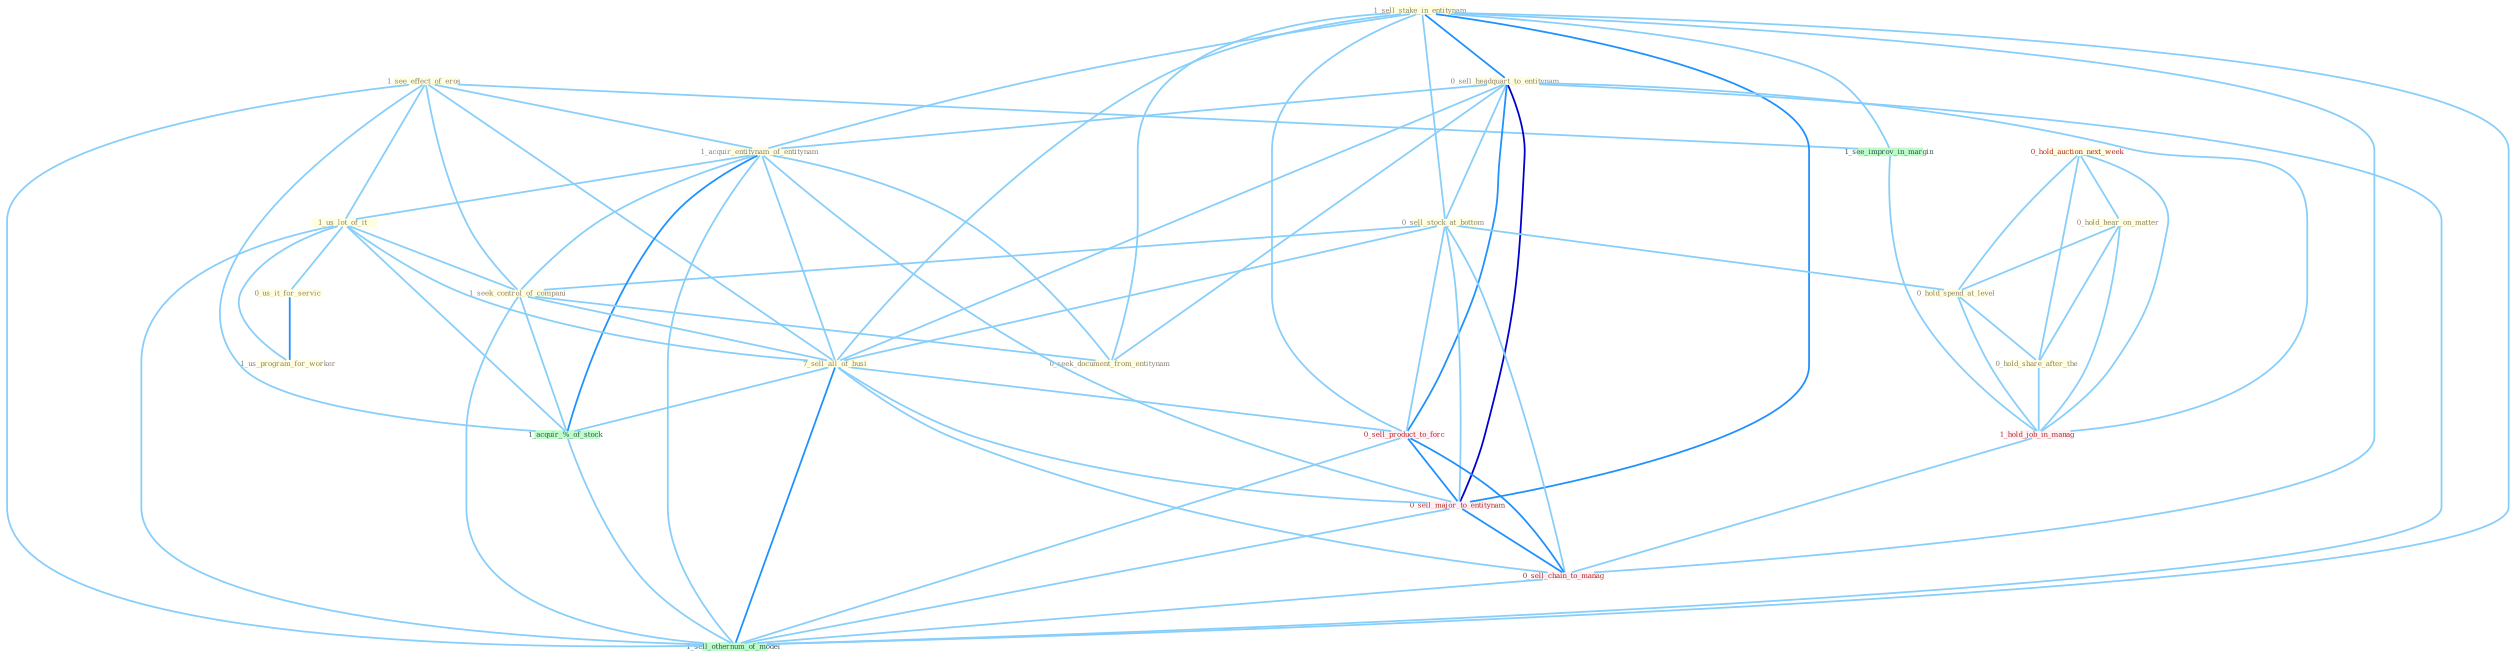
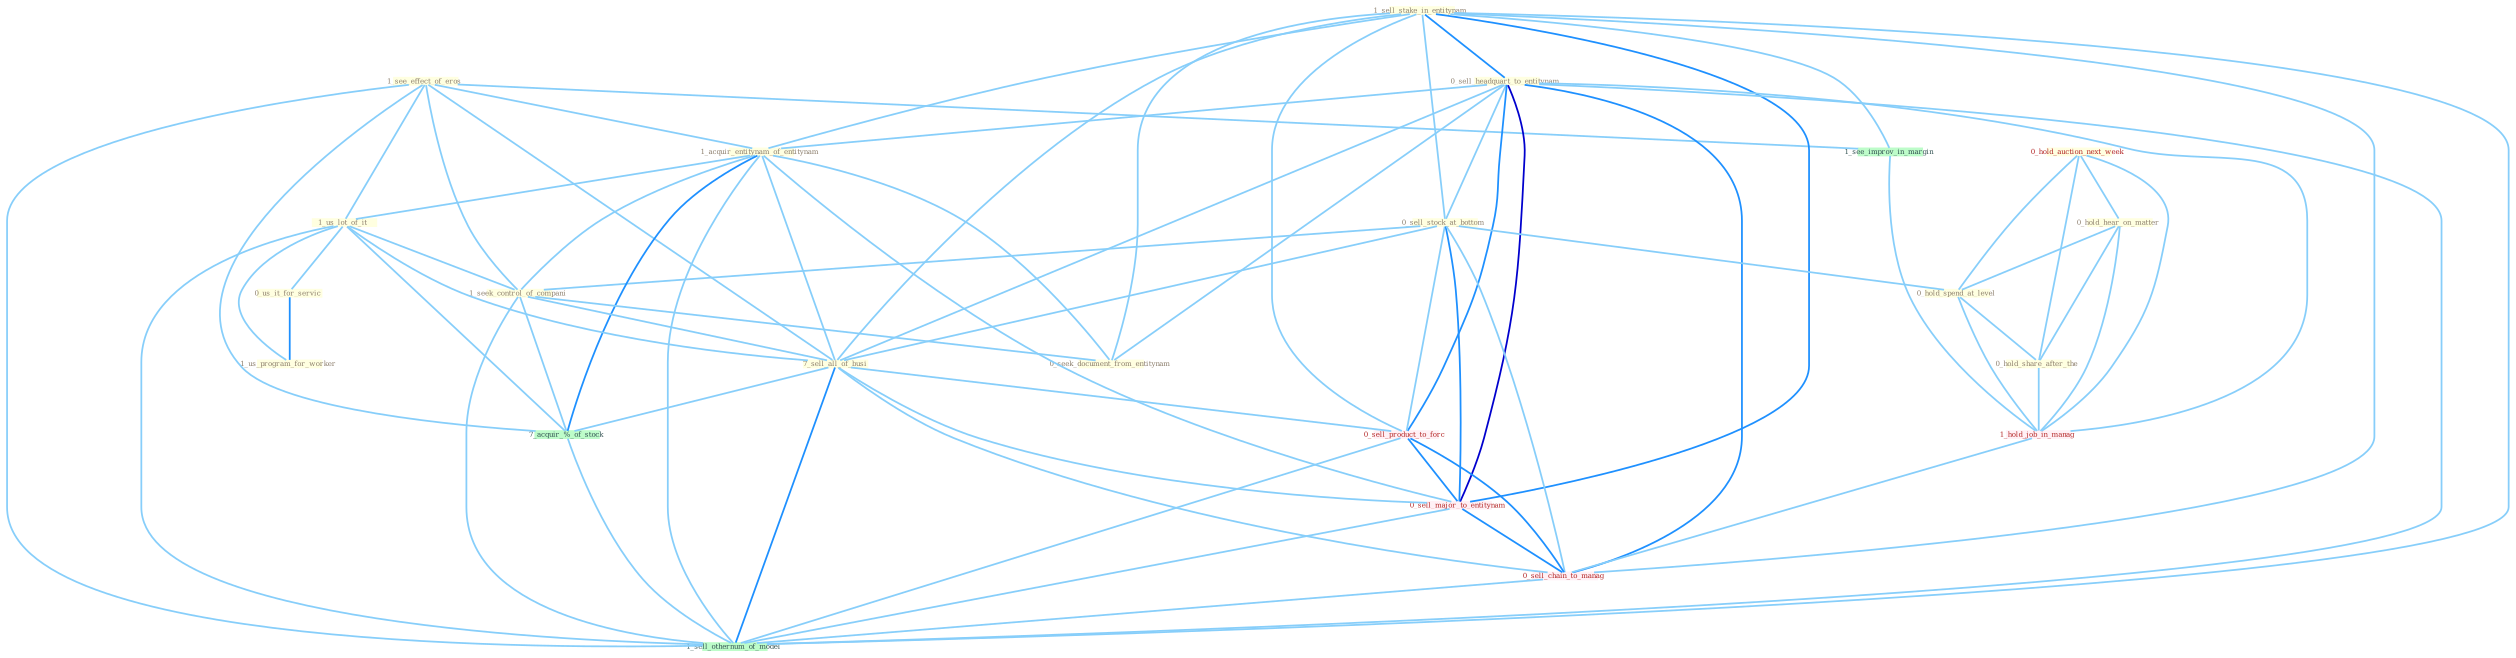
edge "0_sell_headquart_to_entitynam" -- "0_sell_chain_to_manag": added
edge "0_sell_stock_at_bottom" -- "0_sell_major_to_entitynam": color #87cefa -> #1e90ff
node "1_acquir_%_of_stock": label "1_acquir_%_of_stock" -> "7_acquir_%_of_stock"
